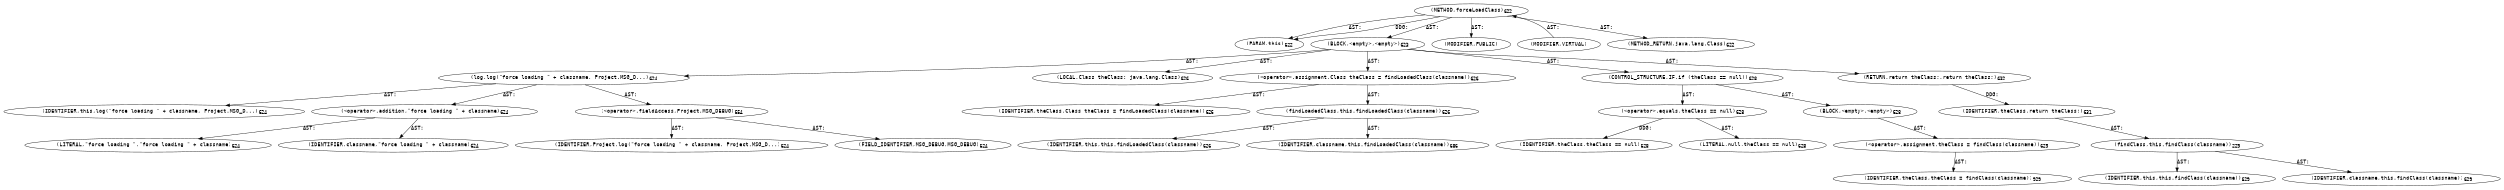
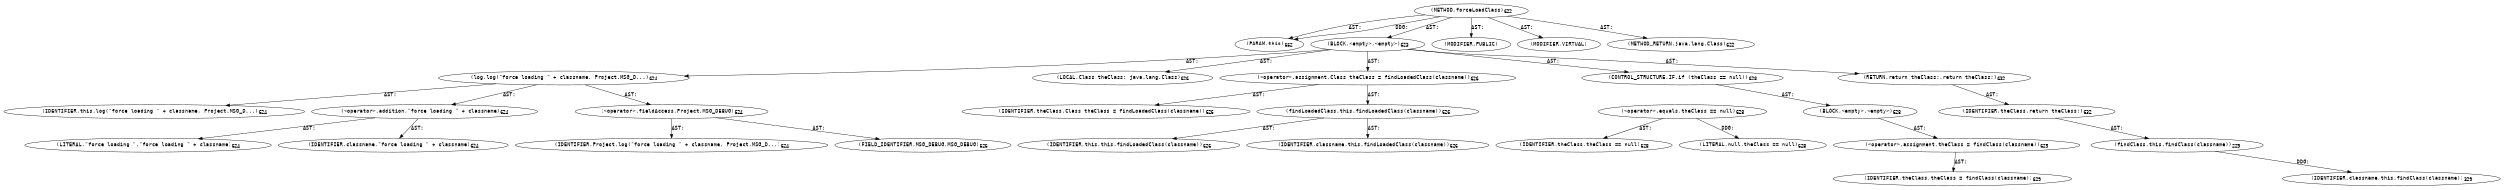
edge "(MODIFIER,VIRTUAL)" -> "(METHOD,forceLoadClass)": reversed
node "(PARAM,this)": text "622" -> "652"
edge "(CONTROL_STRUCTURE,IF,if (theClass == null))" -> "(<operator>.equals,theClass == null)": removed, label "AST:"
edge "(RETURN,return theClass;,return theClass;)" -> "(IDENTIFIER,theClass,return theClass;)": label "DDG: " -> "AST: "
node "(<operator>.fieldAccess,Project.MSG_DEBUG)": text "654" -> "624"
node "(IDENTIFIER,theClass,return theClass;)": text "631" -> "632"
edge "(<operator>.equals,theClass == null)" -> "(IDENTIFIER,theClass,theClass == null)": label "DDG: " -> "AST: "
edge "(<operator>.equals,theClass == null)" -> "(LITERAL,null,theClass == null)": label "AST: " -> "DDG: "
node "(FIELD_IDENTIFIER,MSG_DEBUG,MSG_DEBUG)": text "624" -> "626"
node "(IDENTIFIER,classname,this.findLoadedClass(classname))": text "686" -> "626"
edge "(findClass,this.findClass(classname))" -> "(IDENTIFIER,classname,this.findClass(classname))": label "AST: " -> "DDG: "
node "(IDENTIFIER,theClass,theClass = findClass(classname))": text "929" -> "629"
node "(IDENTIFIER,classname,this.findClass(classname))": text "629" -> "329"
node "(IDENTIFIER,this,this.findClass(classname))": removed
